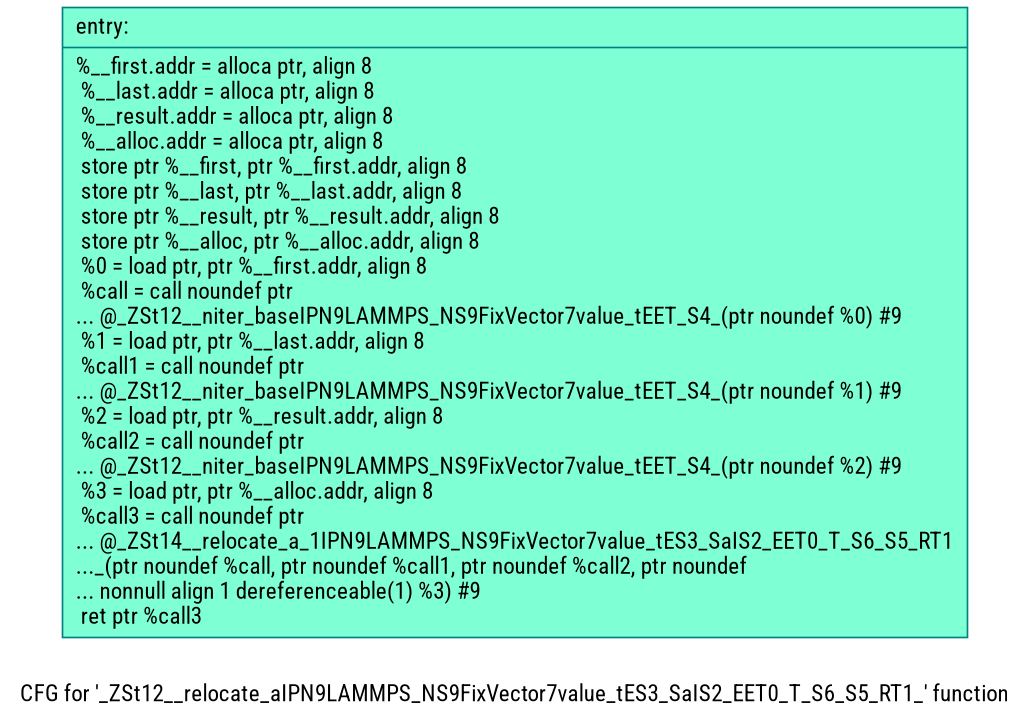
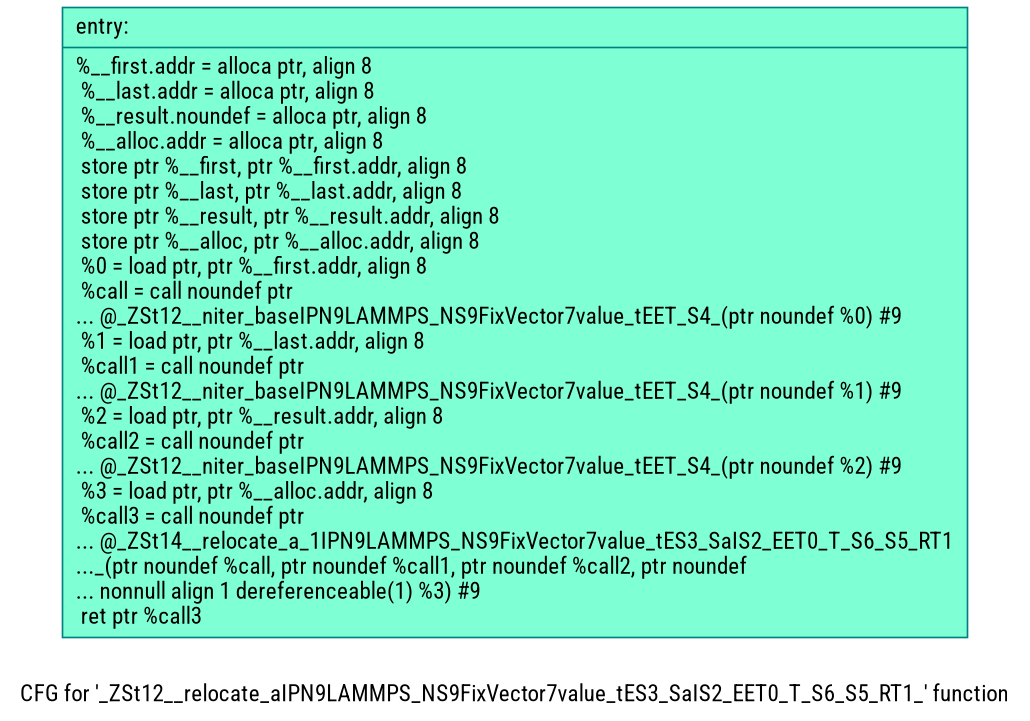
node "entry:": text "%__result.addr = alloca ptr, align 8" -> "%__result.noundef = alloca ptr, align 8"
